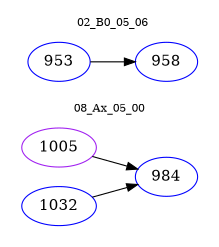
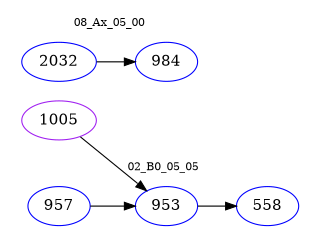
cluster "02_B0_05_06": label "02_B0_05_06" -> "02_B0_05_05"
node "958": label "958" -> "558"
edge "1005" -> "984": now "1005" -> "953"
node "957": added
node "1032": label "1032" -> "2032"
